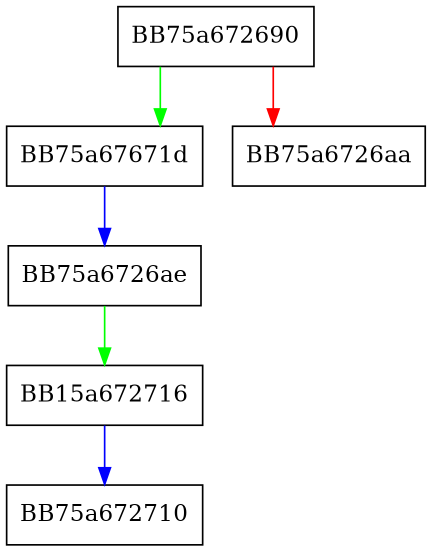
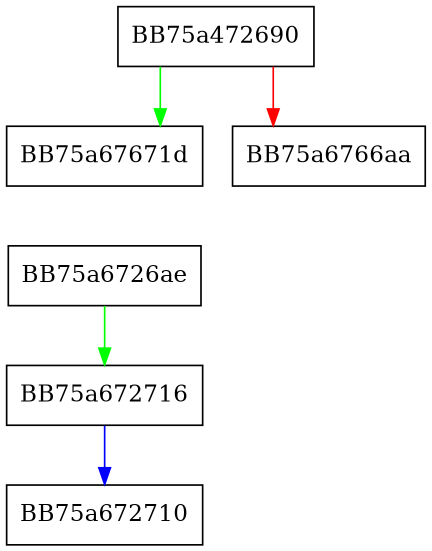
node "BB75a672690": label "BB75a672690" -> "BB75a472690"
node "BB75a6726aa": label "BB75a6726aa" -> "BB75a6766aa"
edge "BB75a67671d" -> "BB75a6726ae": removed
node "BB15a672716": label "BB15a672716" -> "BB75a672716"
